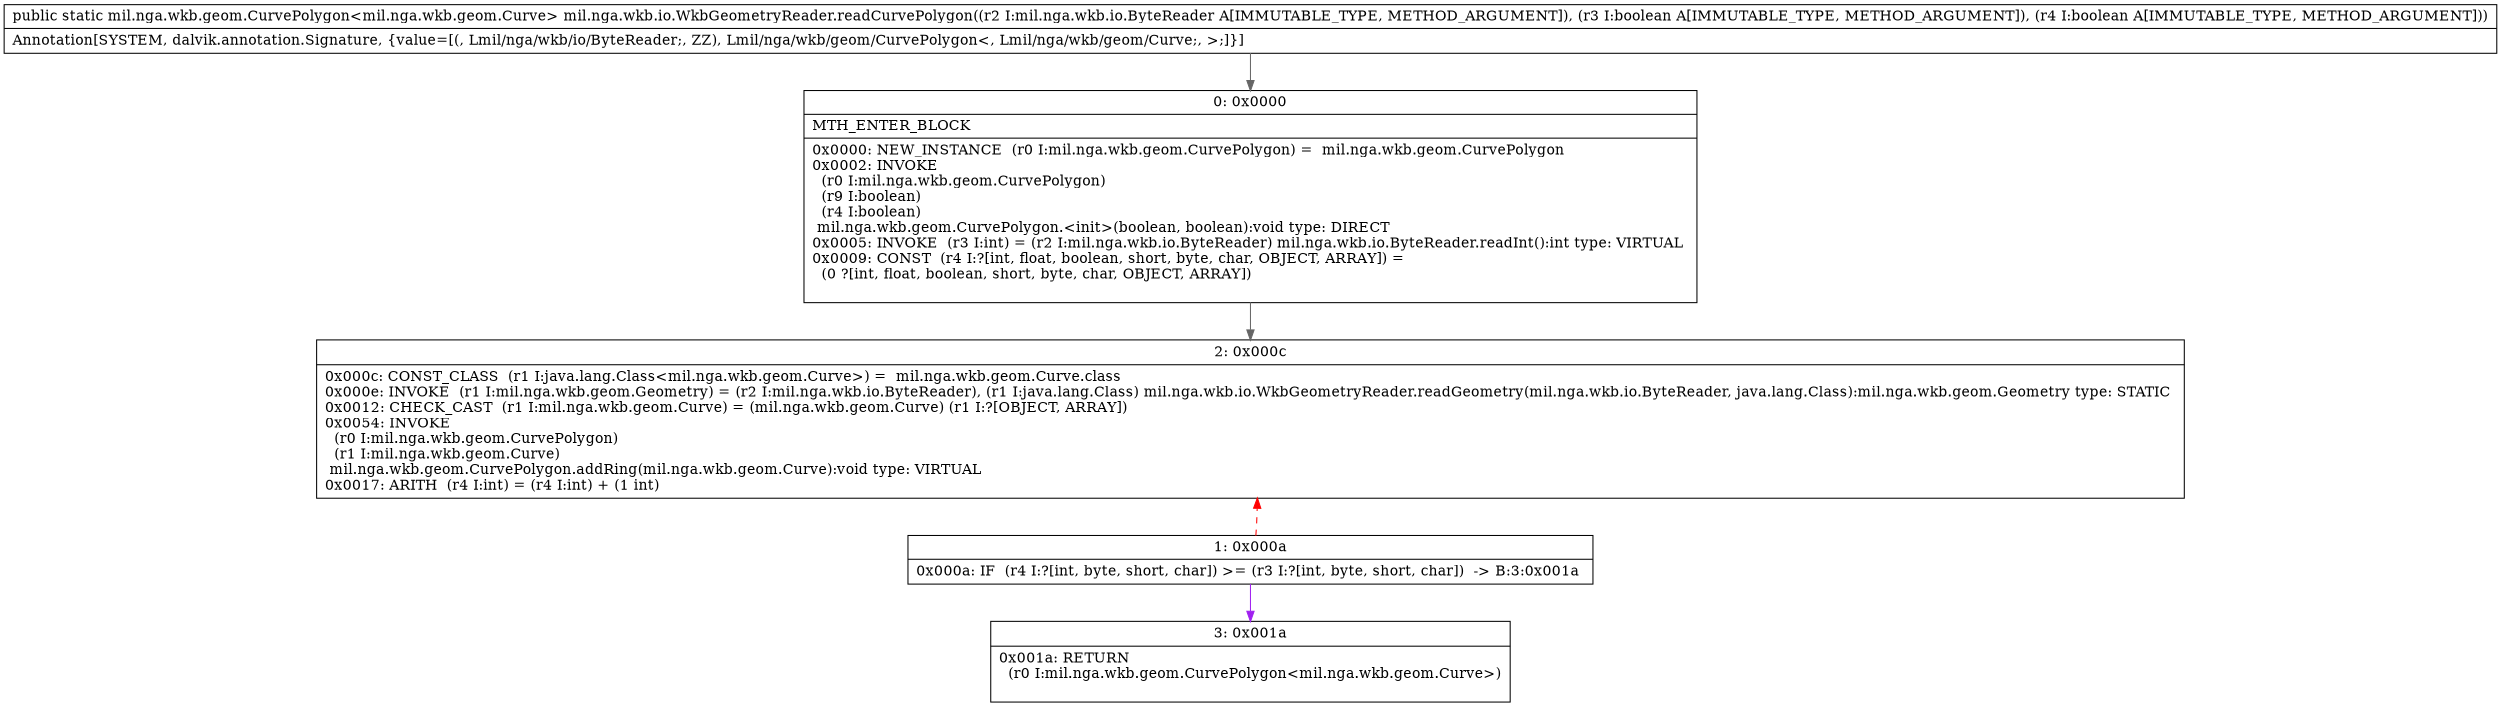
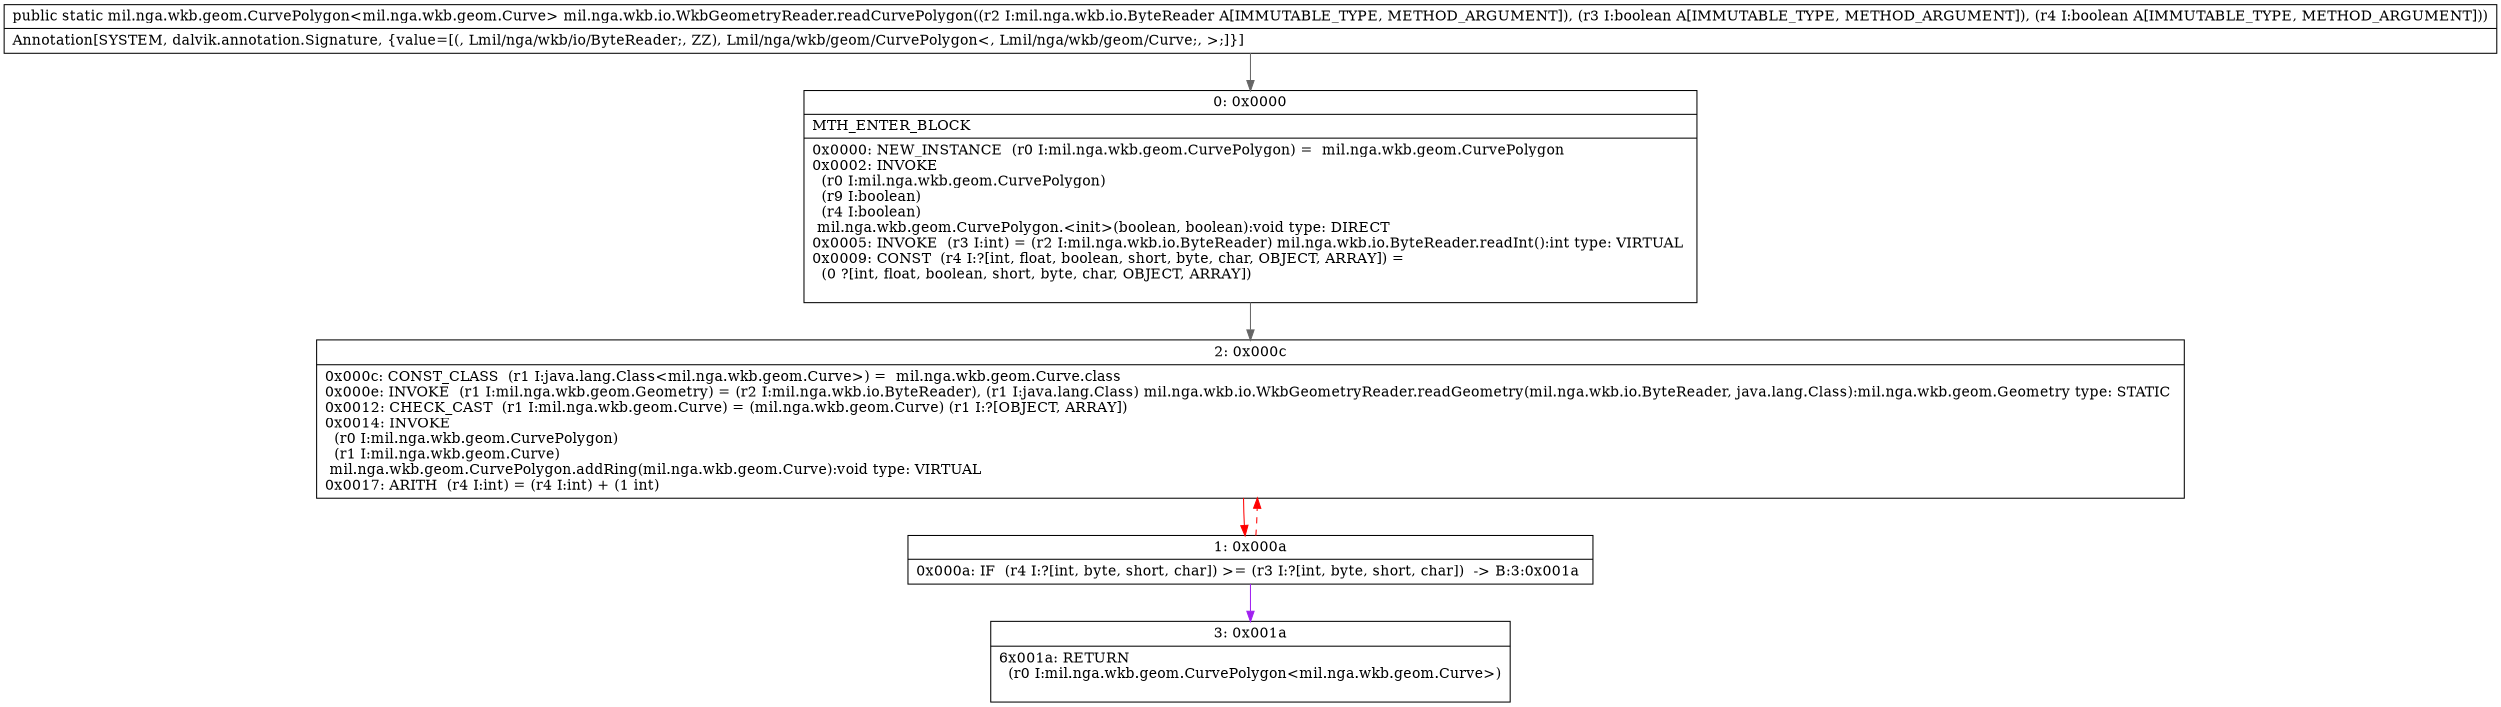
node "2: 0x000c": text "0x0054: INVOKE" -> "0x0014: INVOKE"
edge "2: 0x000c" -> "1: 0x000a": added
node "3: 0x001a": text "0x001a: RETURN" -> "6x001a: RETURN"
